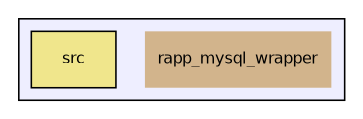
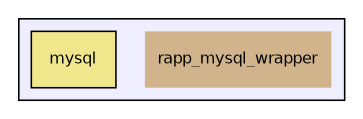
node "src": label "src" -> "mysql"
